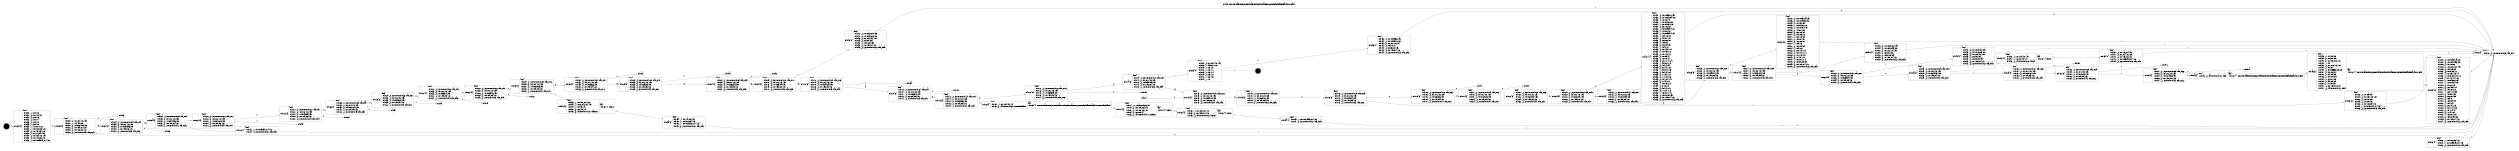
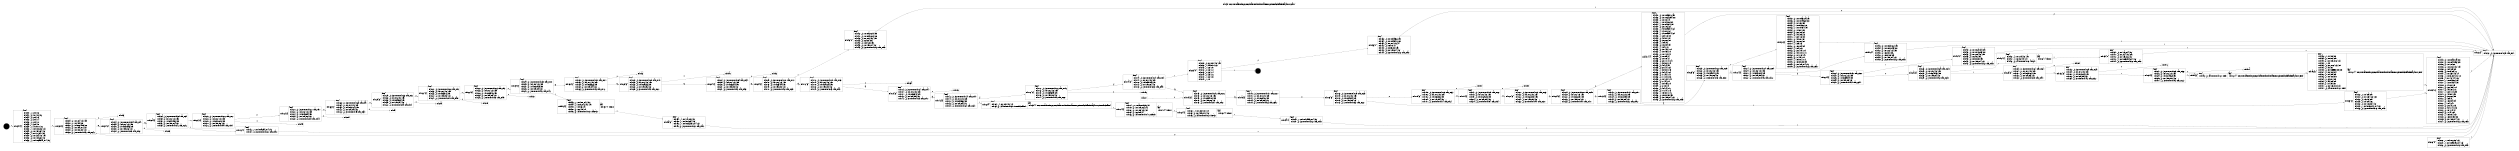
edge "0x401c52 [25]" -> "0x402132 [5]": now "0x401c52 [25]" -> "0x401bdc [106]"
edge "0x4017f7 [25]" -> "0x401810 [25]": added, label "10"
